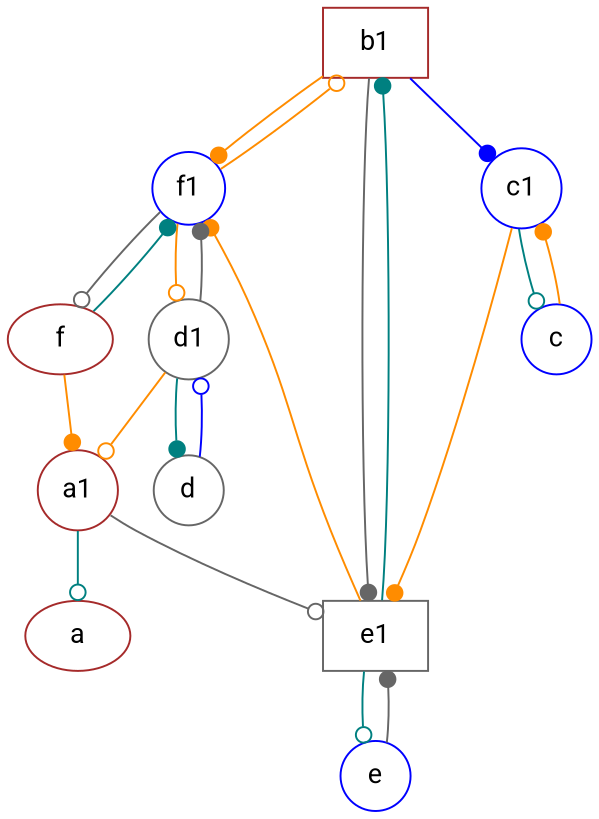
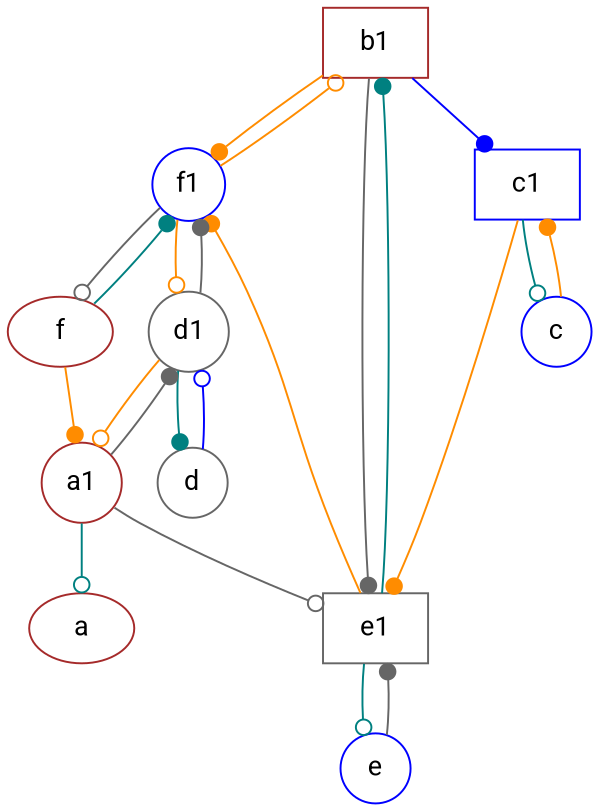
node "c1": shape circle -> box
edge "a1" -> "d1": added
